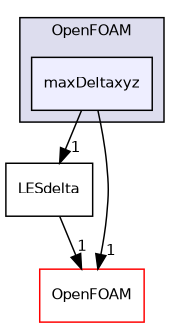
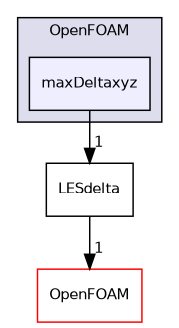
edge "maxDeltaxyz" -> "OpenFOAM": removed
